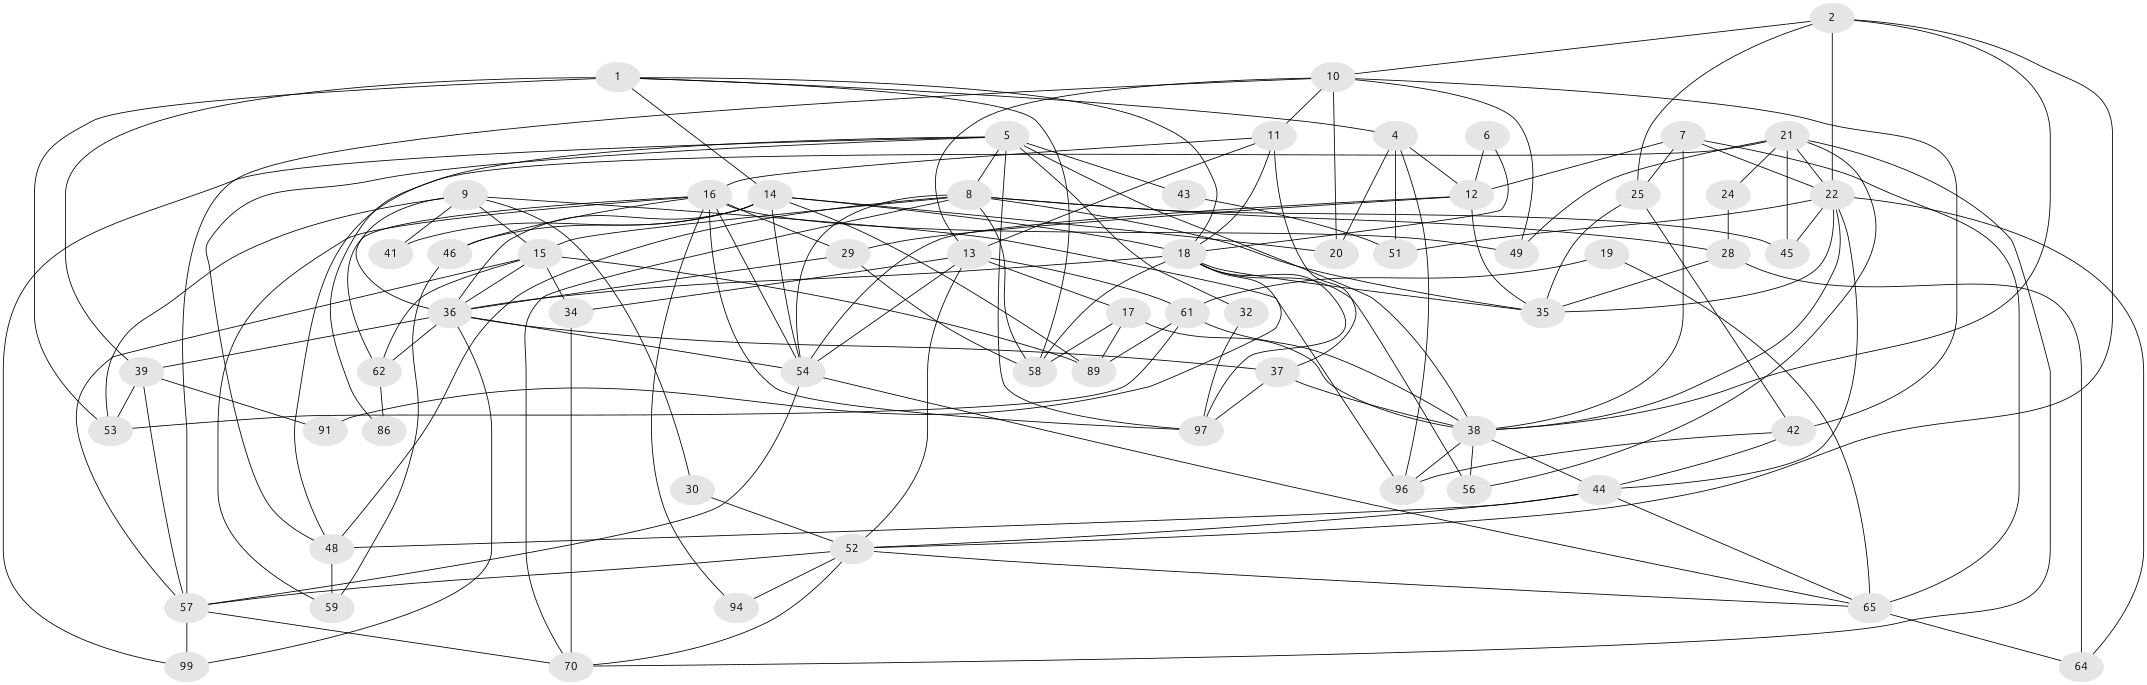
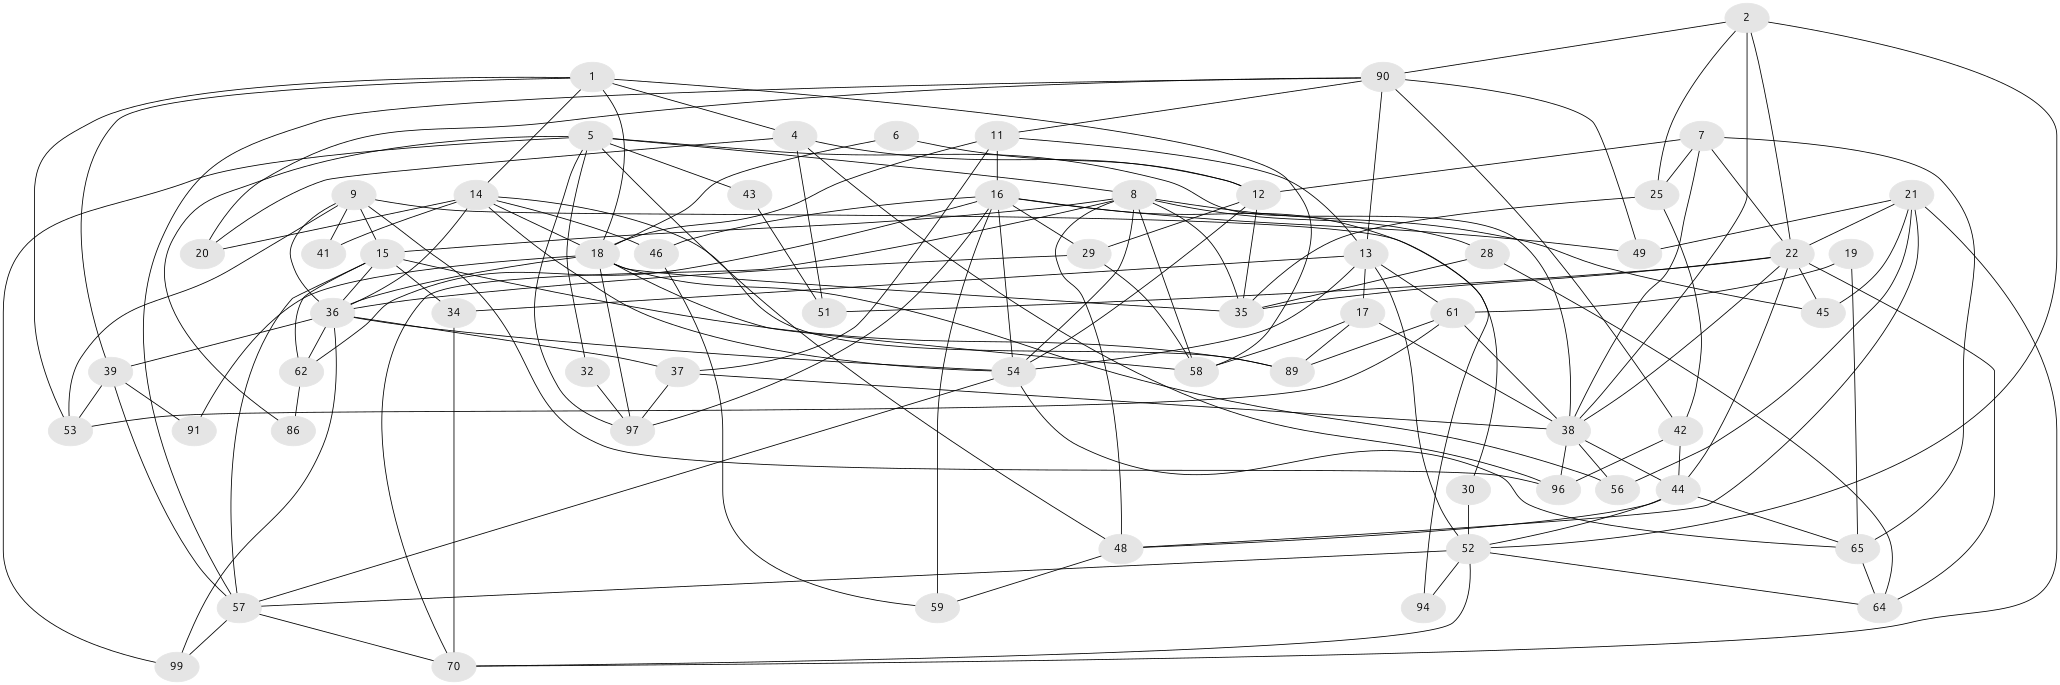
node "10": label "10" -> "90"
node "24": removed
edge "52" -- "65": now "52" -- "64"
